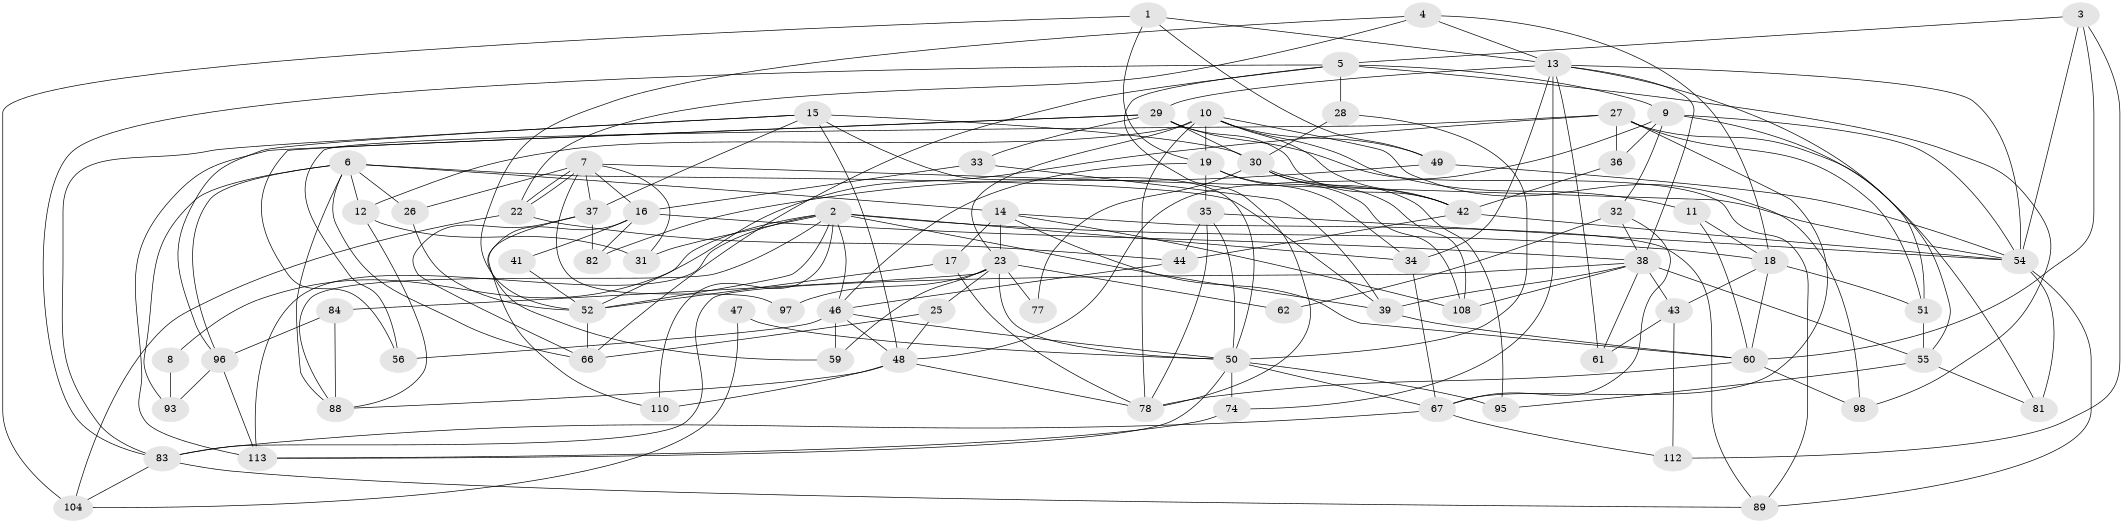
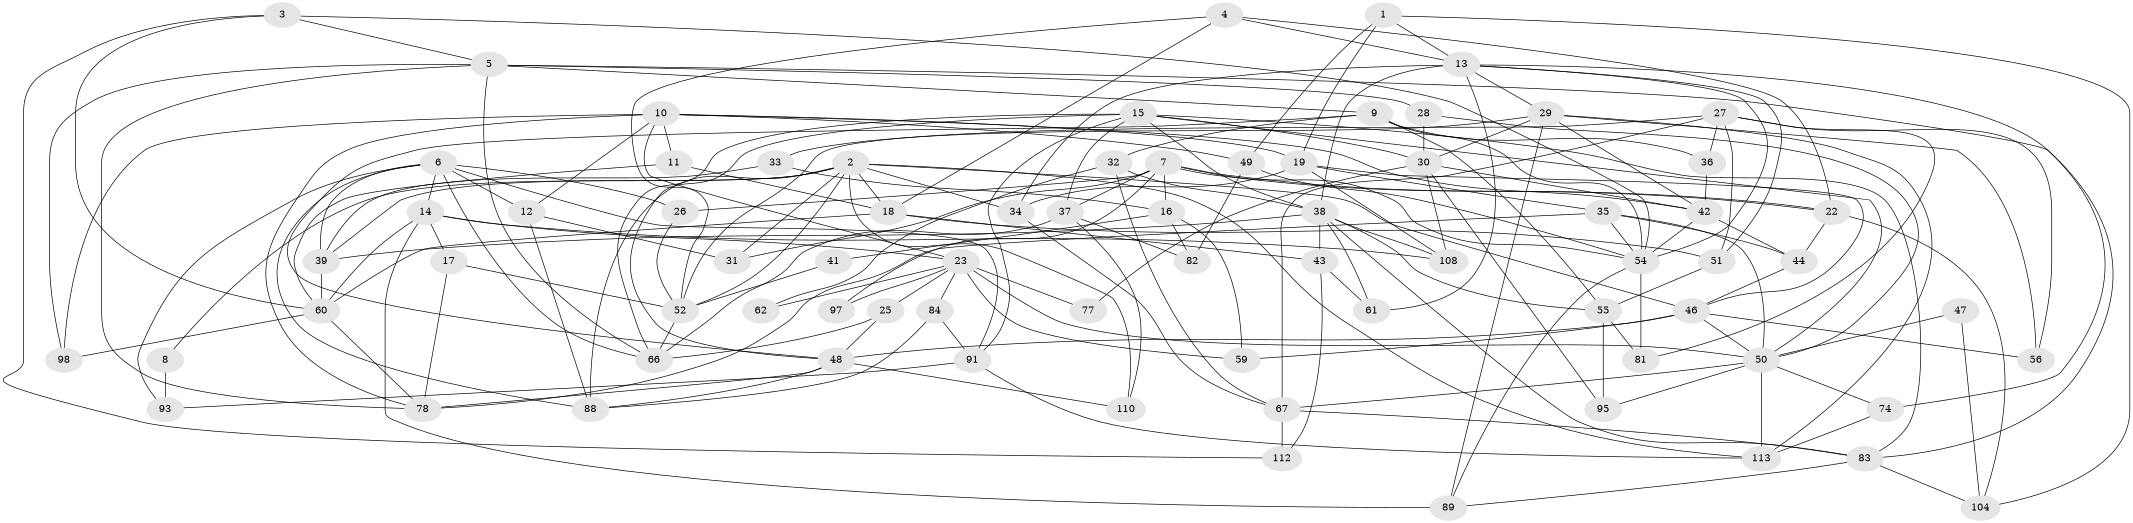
edge "15" -- "66": added
edge "16" -- "38": now "15" -- "38"
node "96": label "96" -> "91"
